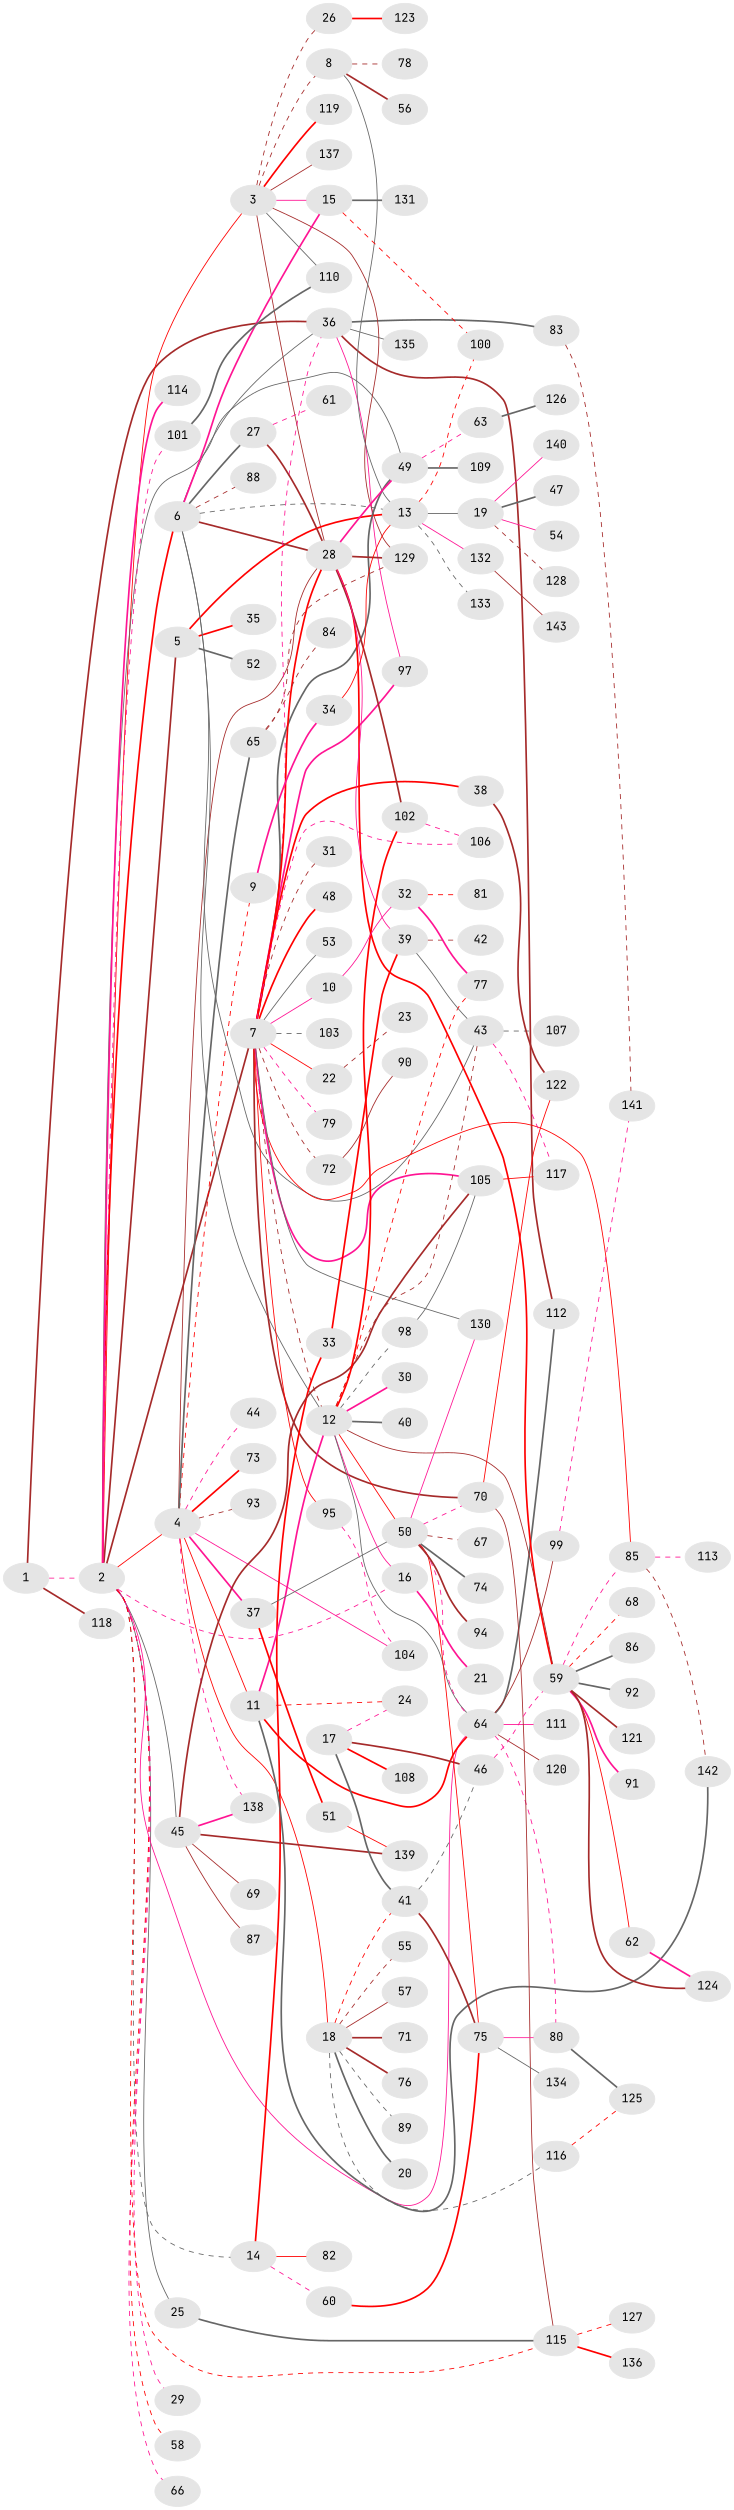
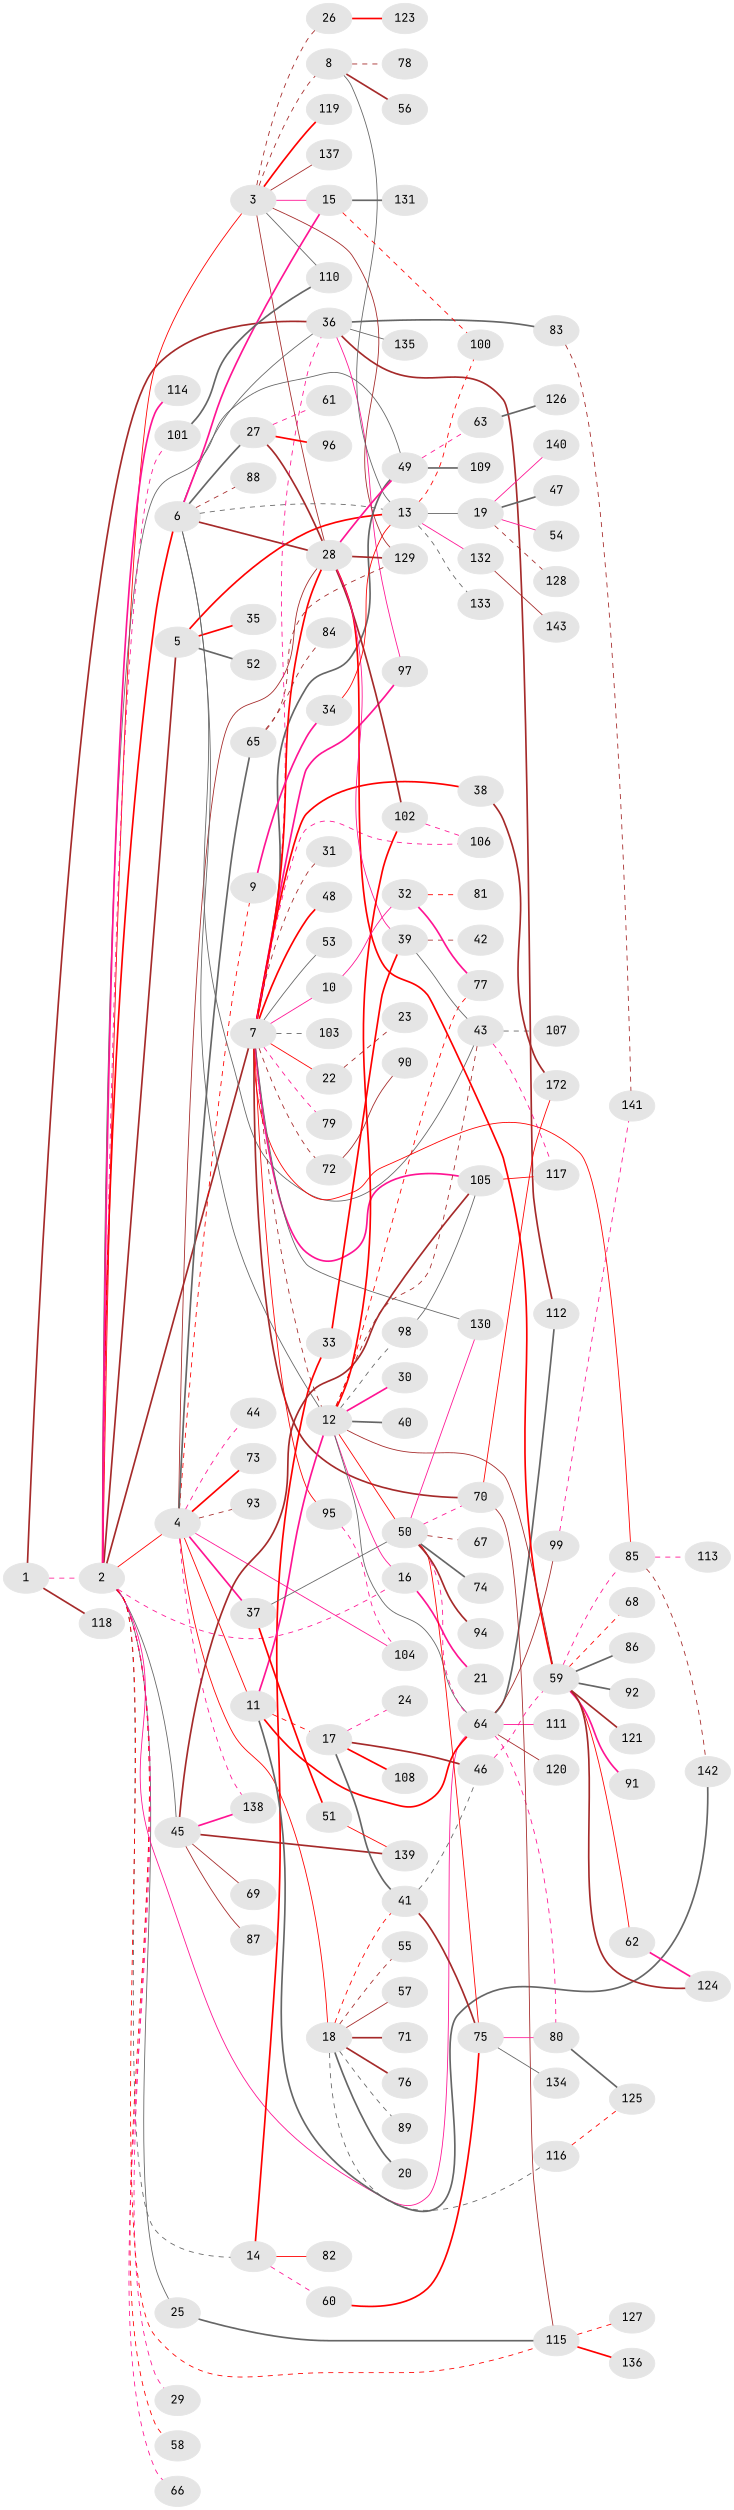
node "96": added
node "122": label "122" -> "172"
edge "24" -- "11": now "17" -- "11"
